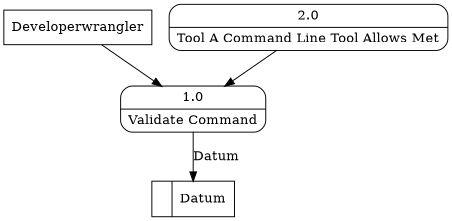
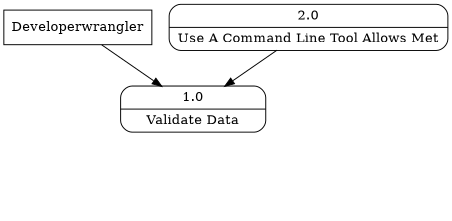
node "2.0": text "Tool A Command Line Tool Allows Met" -> "Use A Command Line Tool Allows Met"
node "1.0": text "Validate Command" -> "Validate Data"
node "Datum": removed
